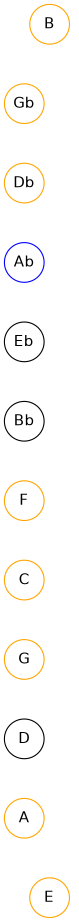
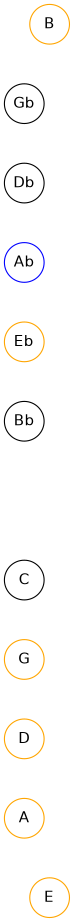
node "Gb": color orange -> black
node "Db": color orange -> black
node "Eb": color black -> orange
node "F": removed
node "C": color orange -> black
node "D": color black -> orange
